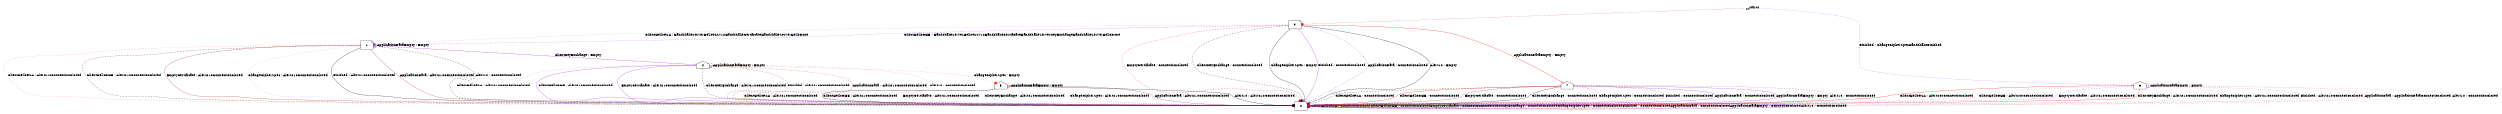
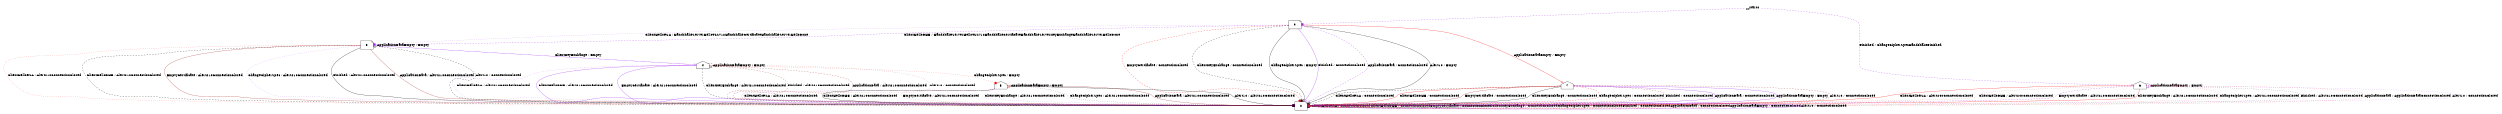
edge "__start0" -> "0": color brown -> purple
node "1": label "1" -> "3"
